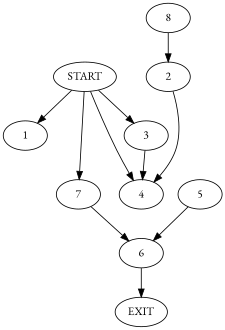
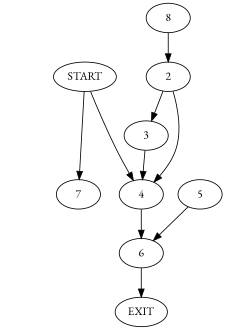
edge "START" -> "3": now "2" -> "3"
node "1": removed
edge "7" -> "6": now "4" -> "6"
